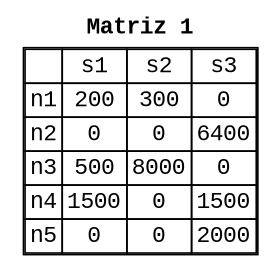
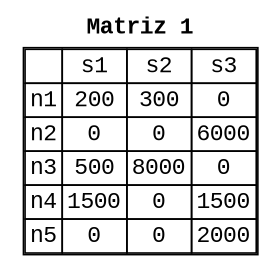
node "Matriz 1": text "6400" -> "6000"
